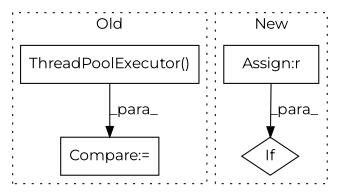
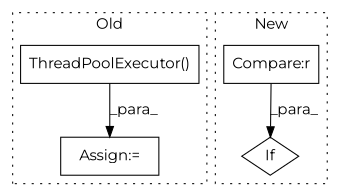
node "Assign:r": label "Assign:r" -> "Compare:r"
node "Compare:=": label "Compare:=" -> "Assign:="
